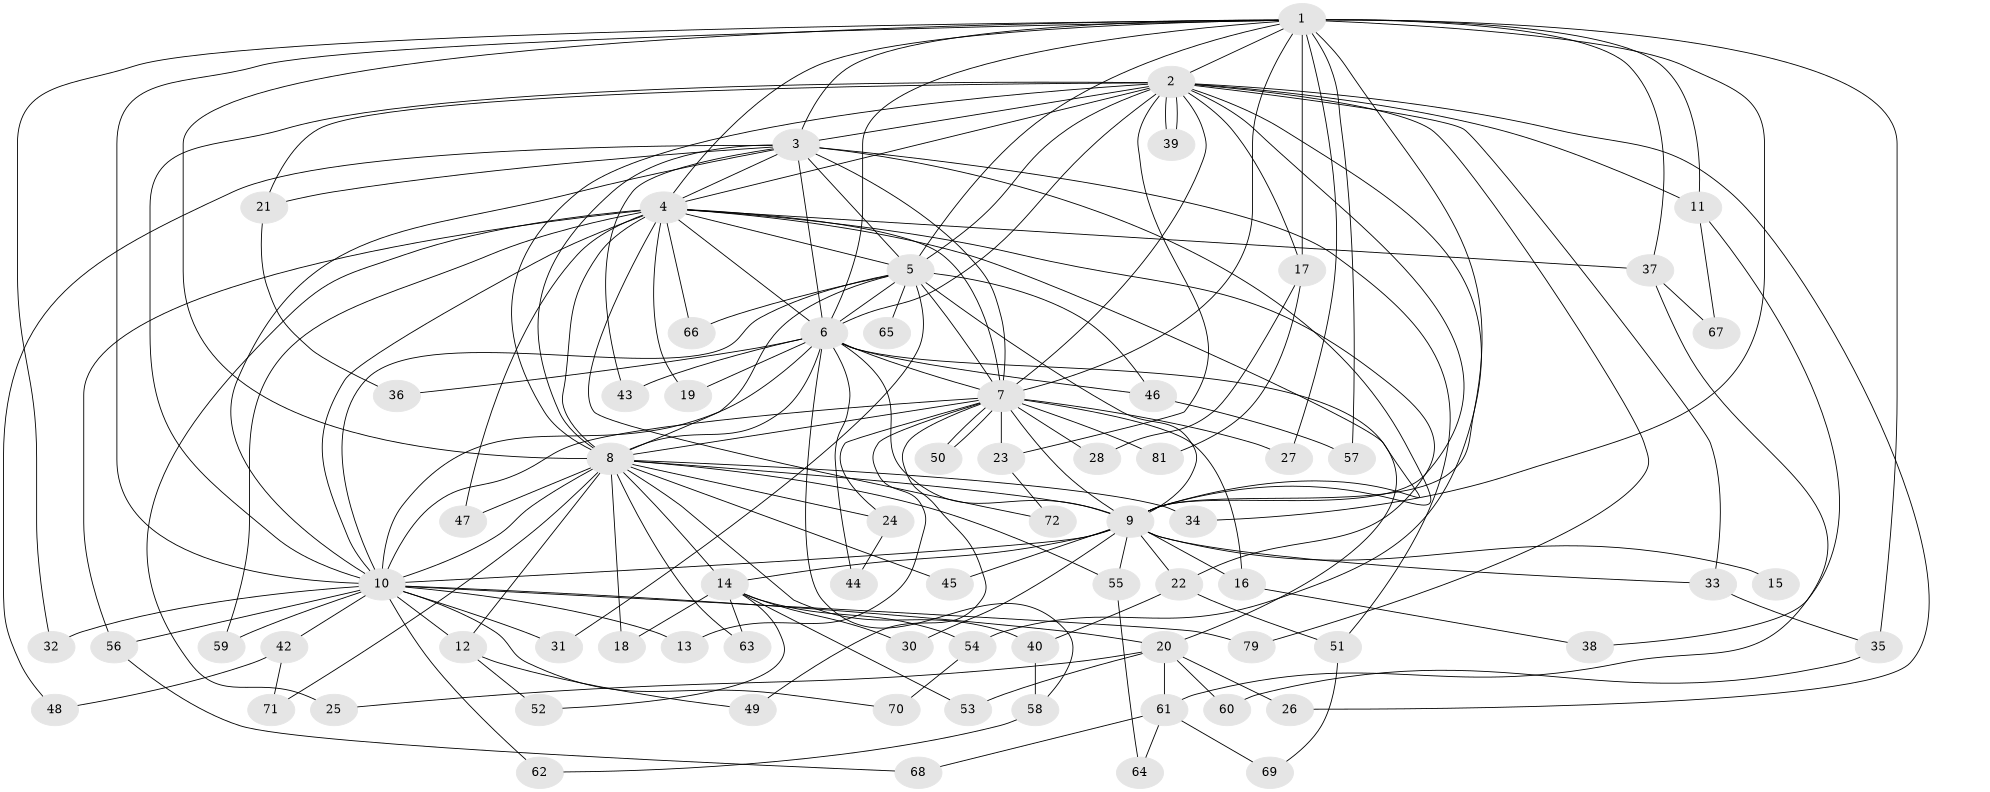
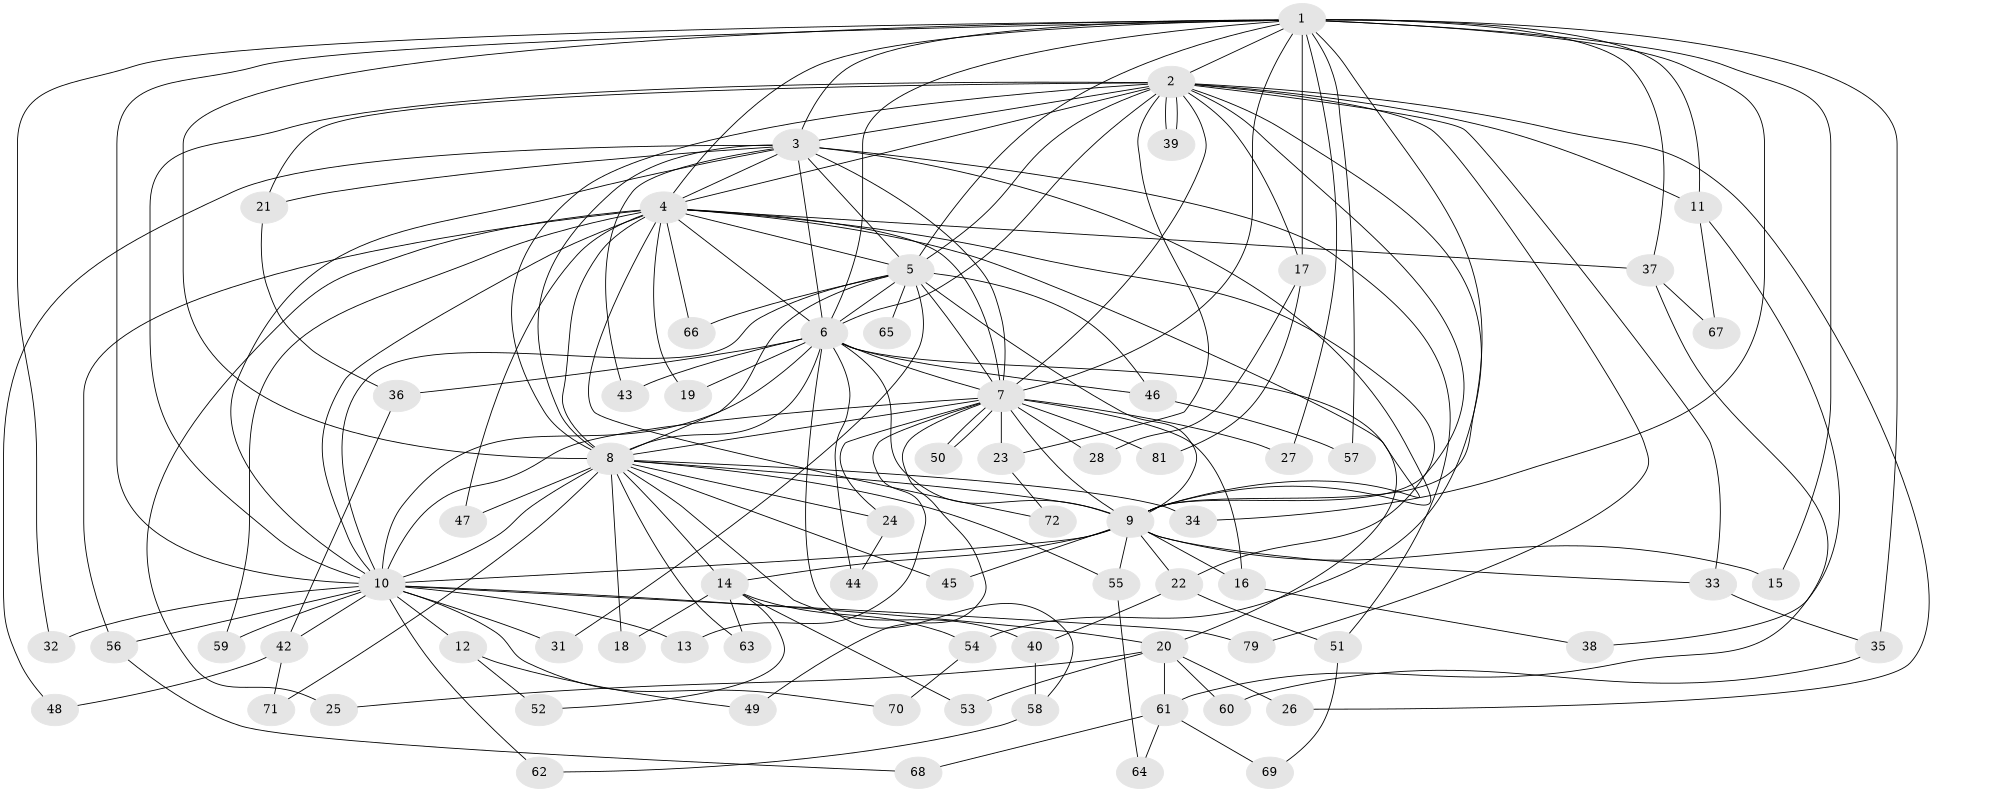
edge "1" -- "15": added
edge "36" -- "42": added
edge "8" -- "12": removed
node "30": removed
